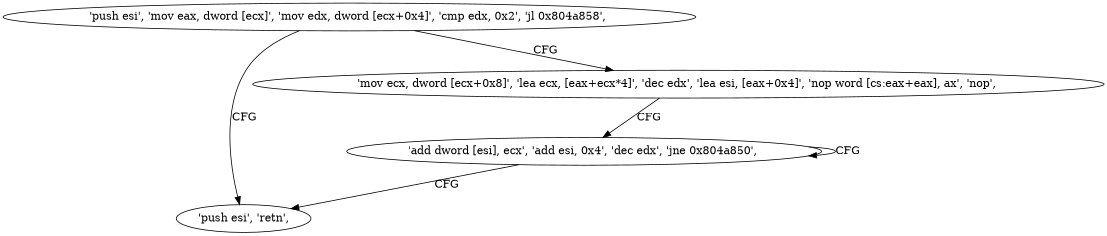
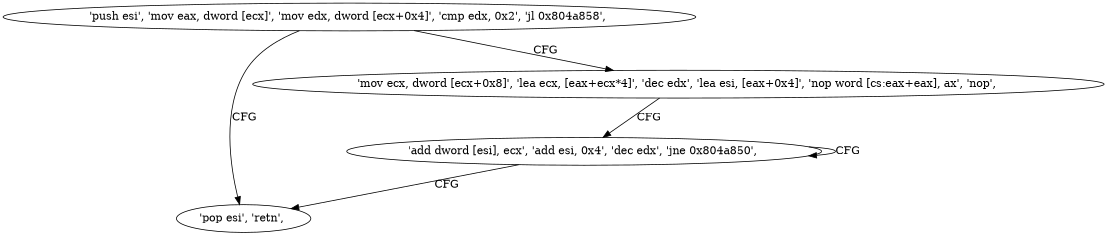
node "'push esi', 'retn',": label "'push esi', 'retn'," -> "'pop esi', 'retn',"
